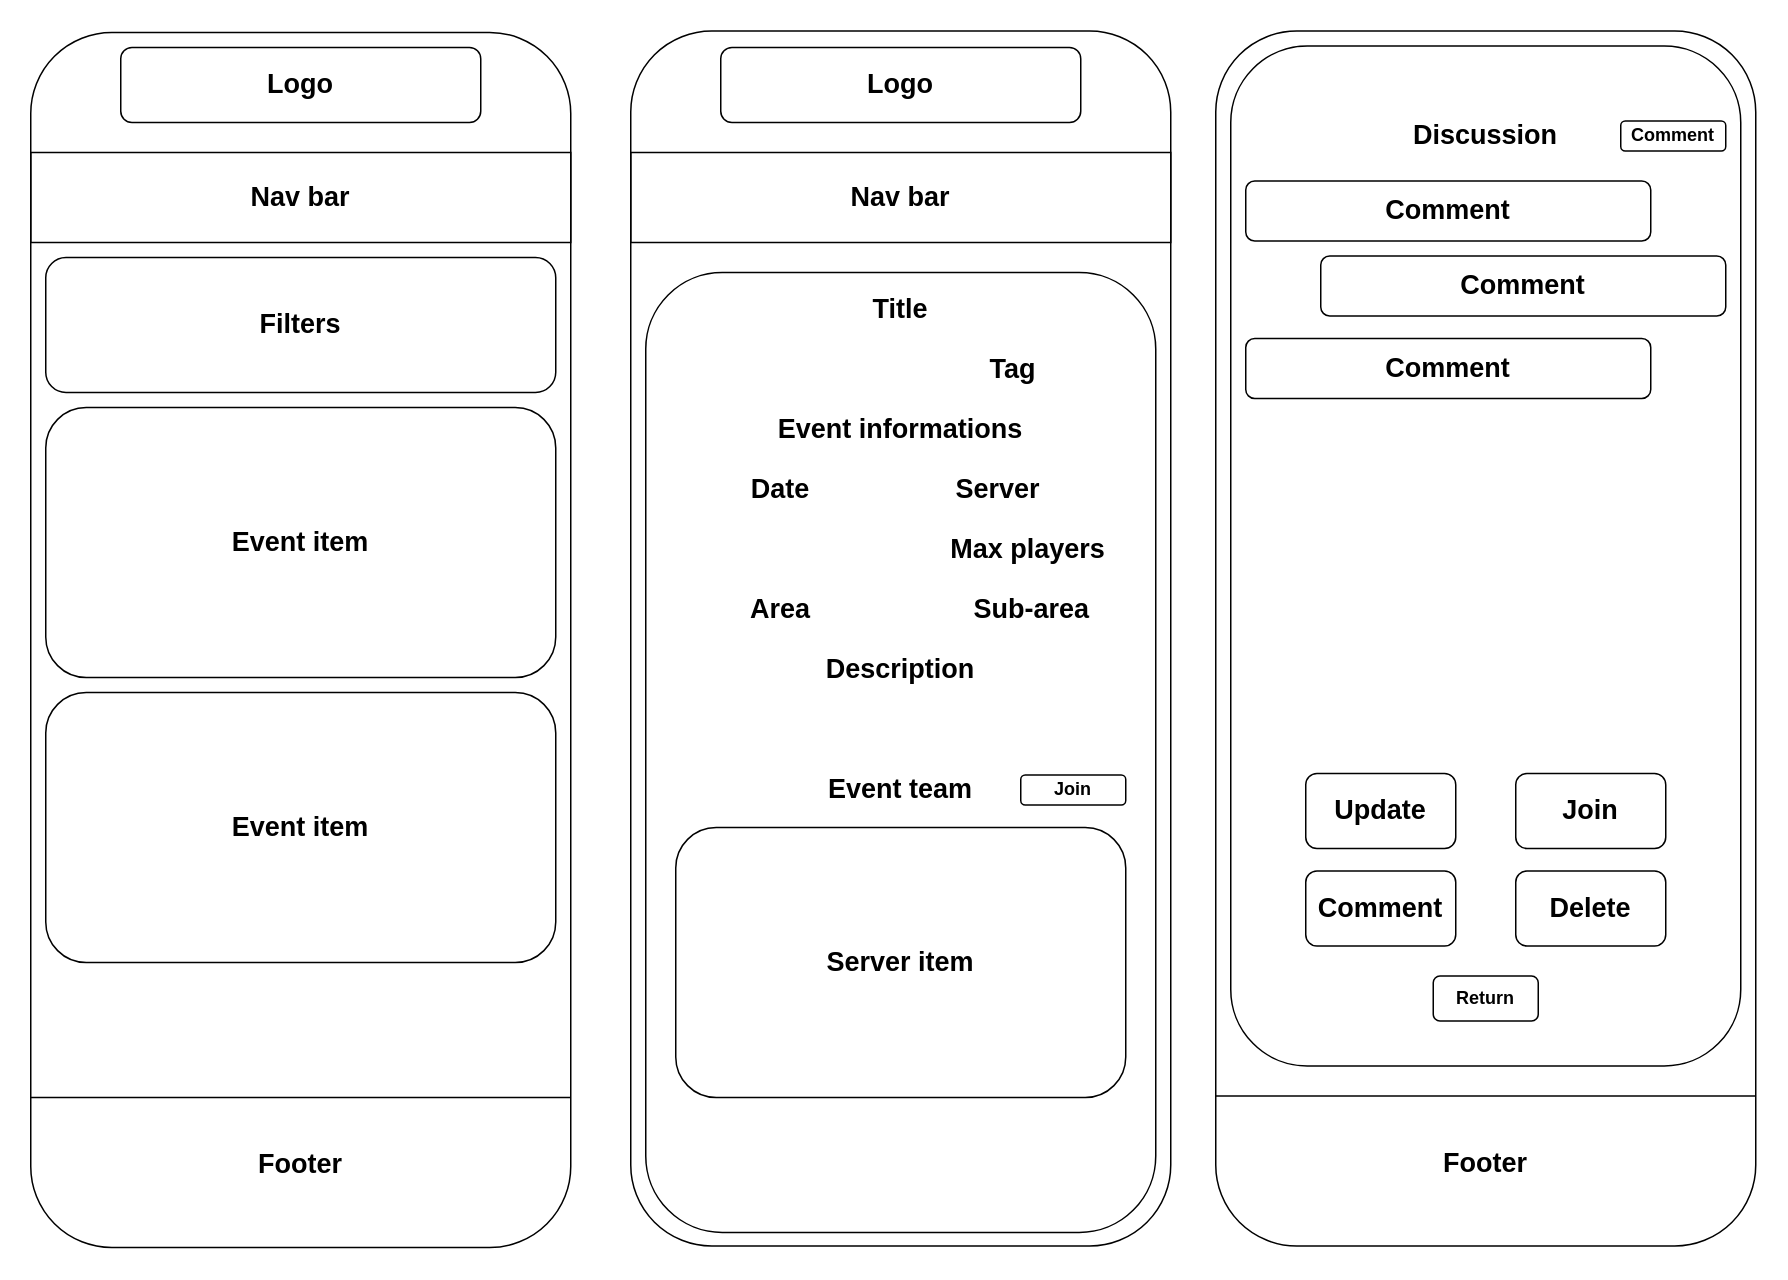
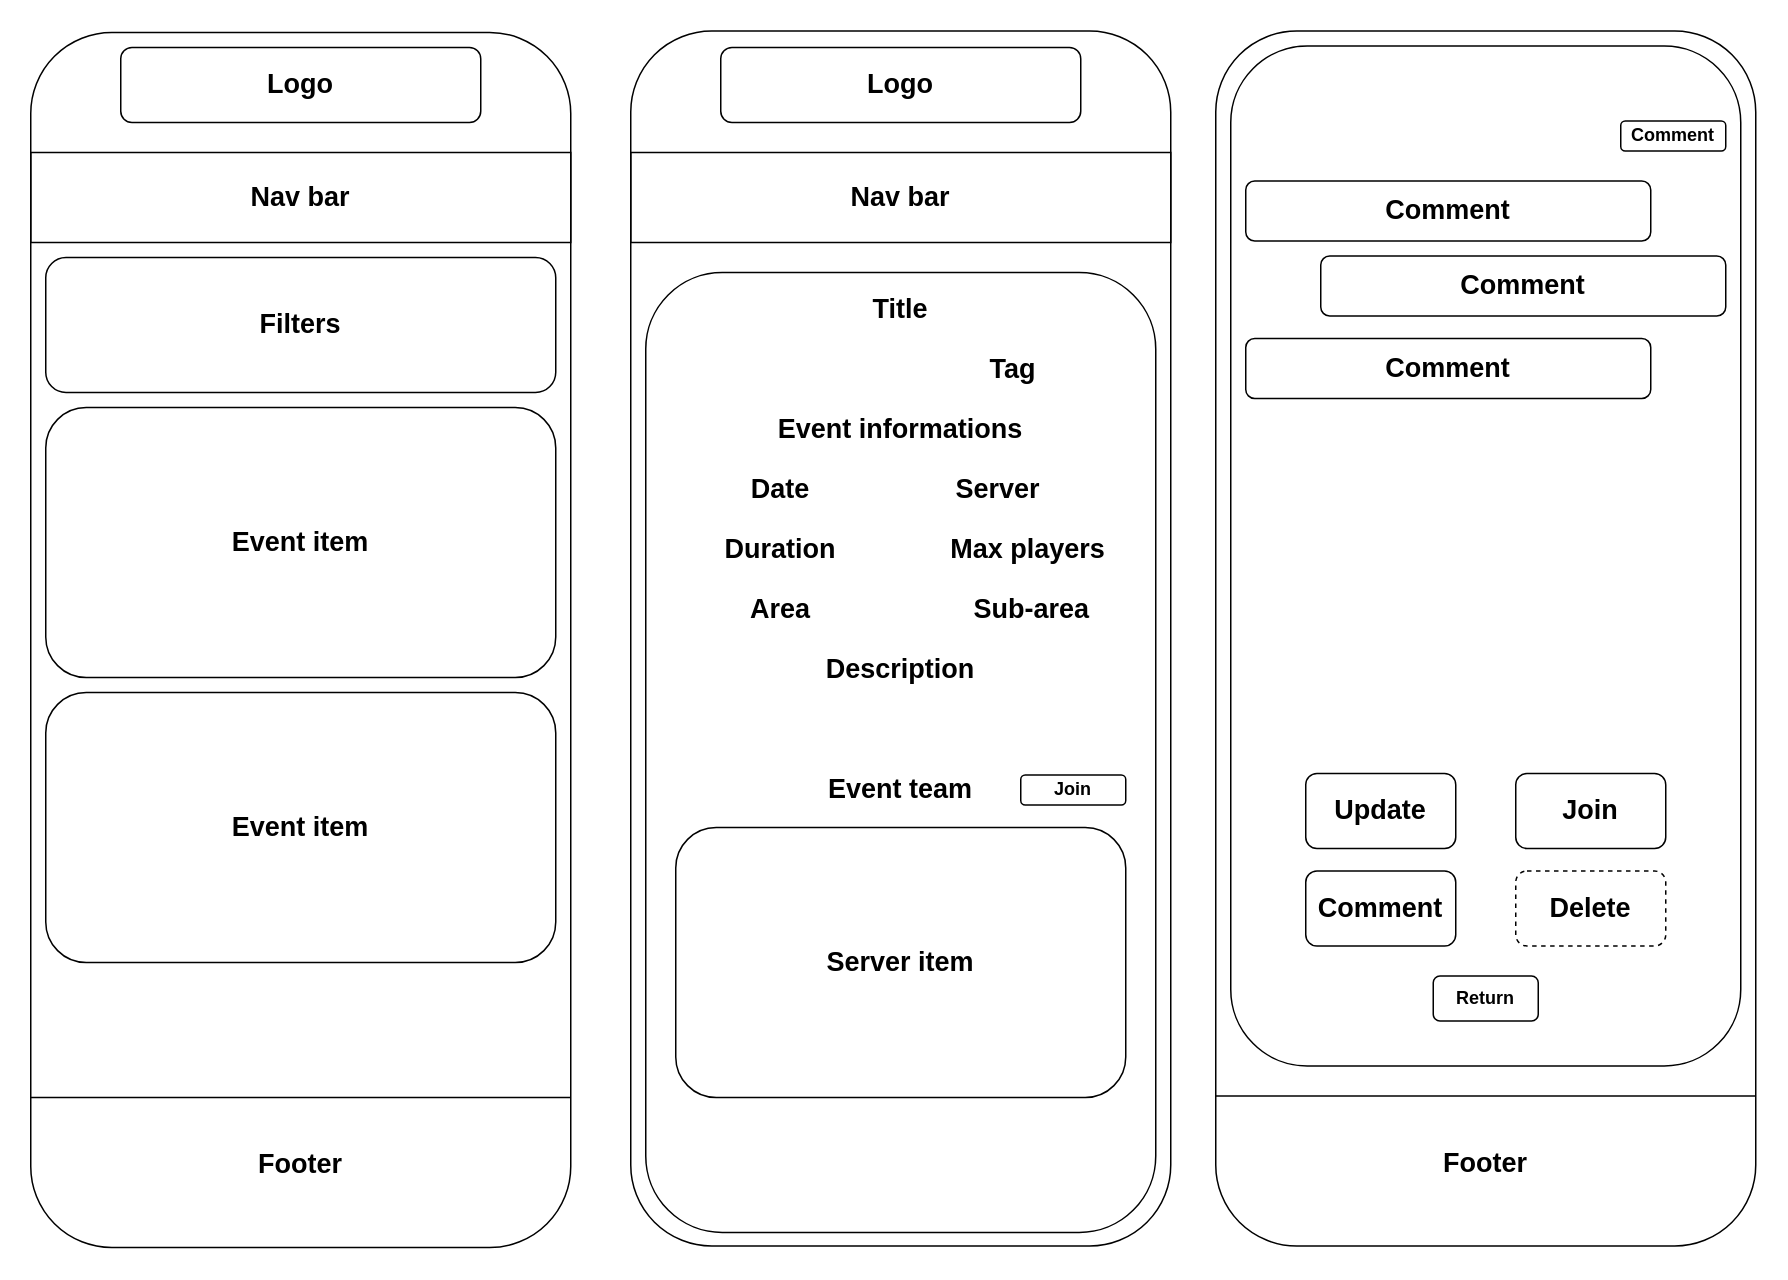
node "Discussion": removed
node "Duration": added
node "Delete": style solid -> dashed
